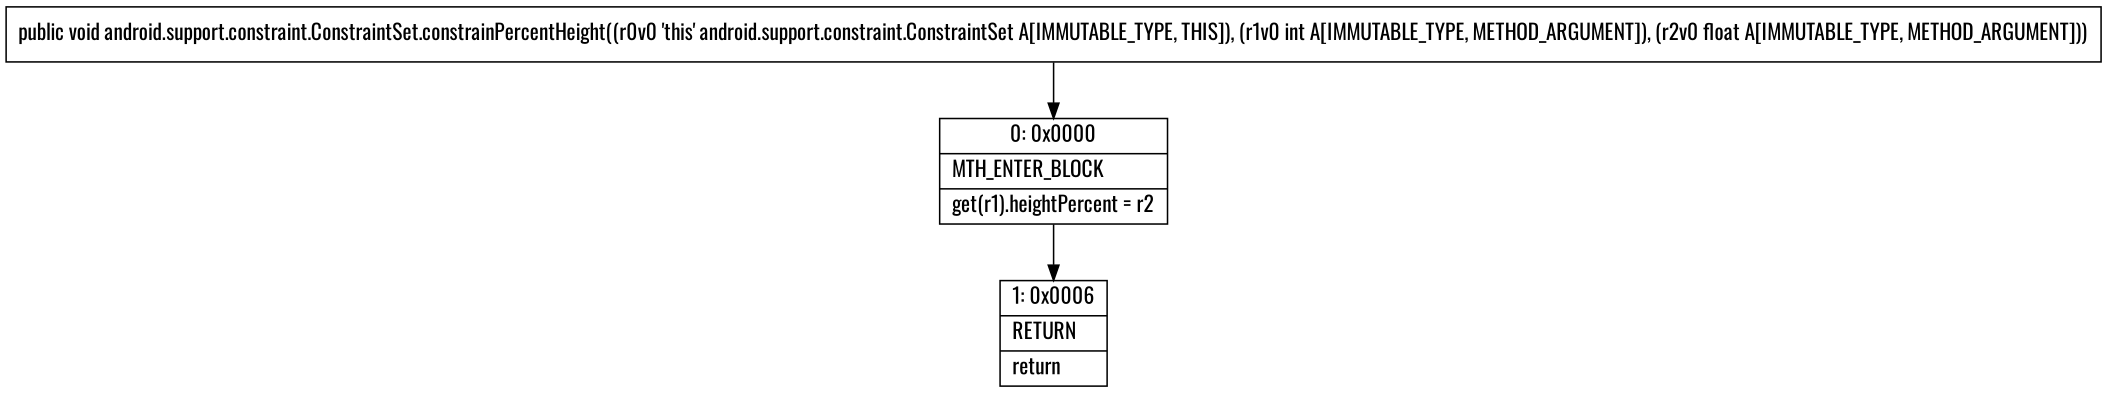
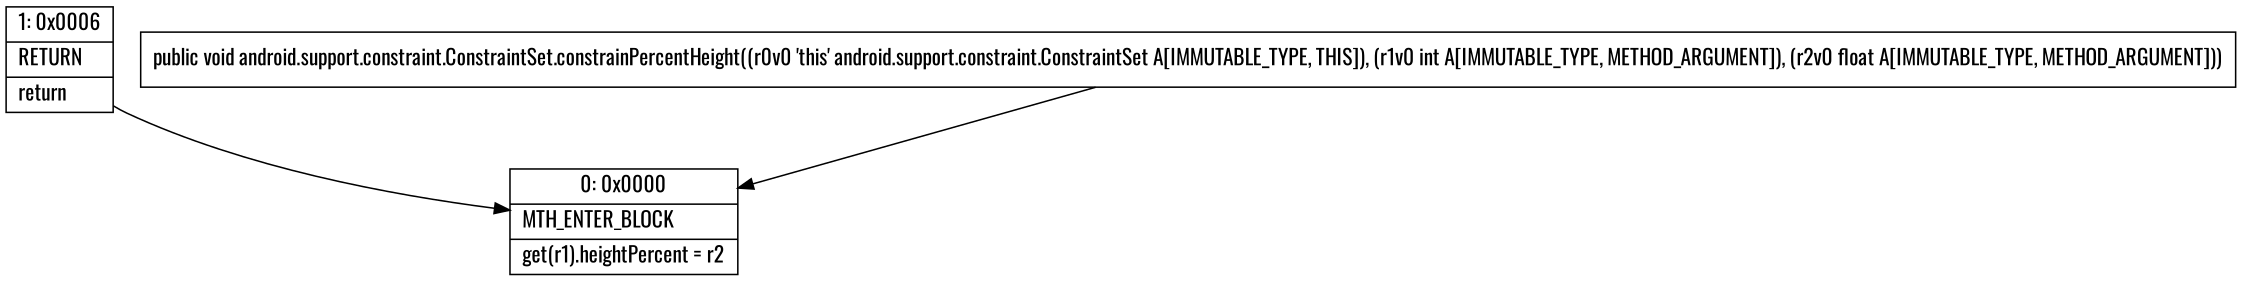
edge "0: 0x0000" -> "1: 0x0006": reversed
